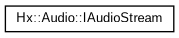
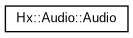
node "Hx::Audio::IAudioStream": label "Hx::Audio::IAudioStream" -> "Hx::Audio::Audio"
